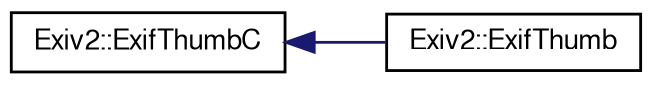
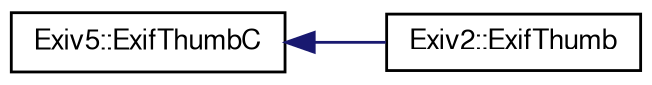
node "Exiv2::ExifThumbC": label "Exiv2::ExifThumbC" -> "Exiv5::ExifThumbC"
